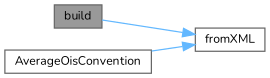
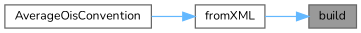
edge "build" -> "fromXML": reversed
